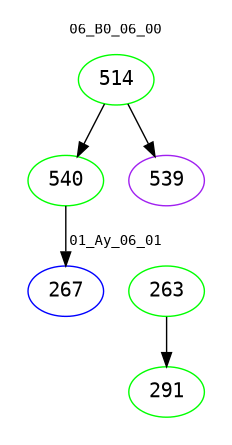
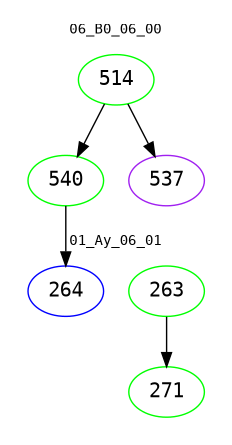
node "539": label "539" -> "537"
node "267": label "267" -> "264"
node "291": label "291" -> "271"
